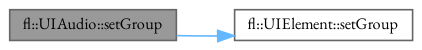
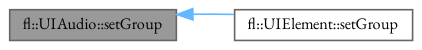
edge "fl::UIAudio::setGroup" -> "fl::UIElement::setGroup": reversed
